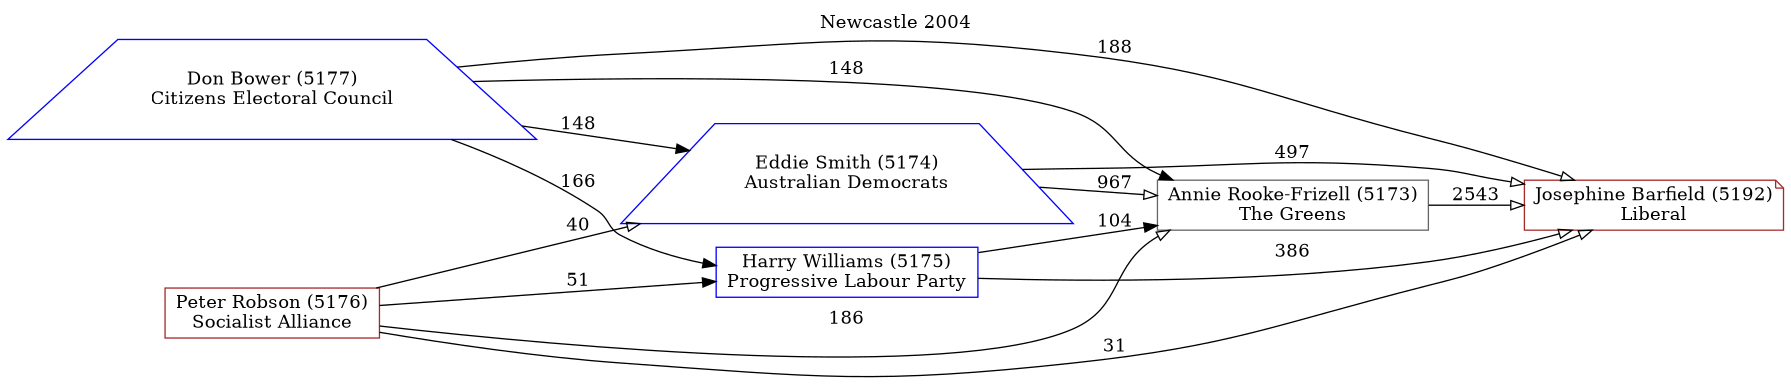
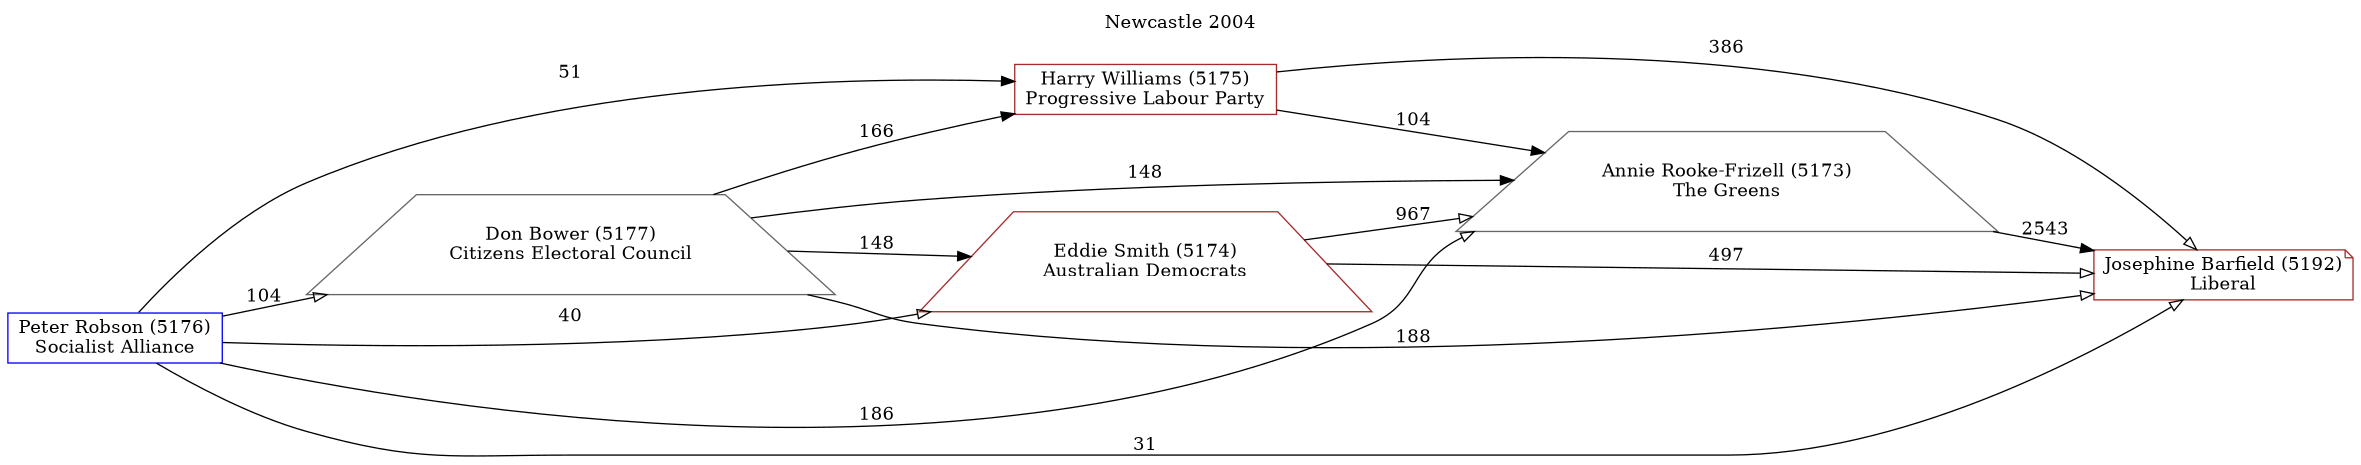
node "Don Bower (5177) Citizens Electoral Council": color blue -> gray40
node "Eddie Smith (5174) Australian Democrats": color blue -> brown
node "Annie Rooke-Frizell (5173) The Greens": shape box -> trapezium
edge "Annie Rooke-Frizell (5173) The Greens" -> "Josephine Barfield (5192) Liberal": arrowhead onormal -> normal
node "Harry Williams (5175) Progressive Labour Party": color blue -> brown
edge "Peter Robson (5176) Socialist Alliance" -> "Don Bower (5177) Citizens Electoral Council": added, label "104"
node "Peter Robson (5176) Socialist Alliance": color brown -> blue
